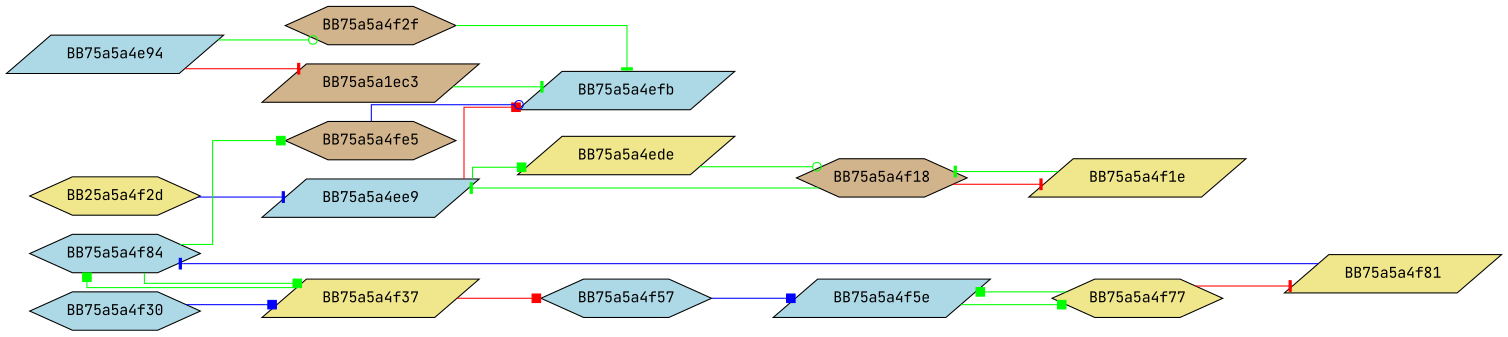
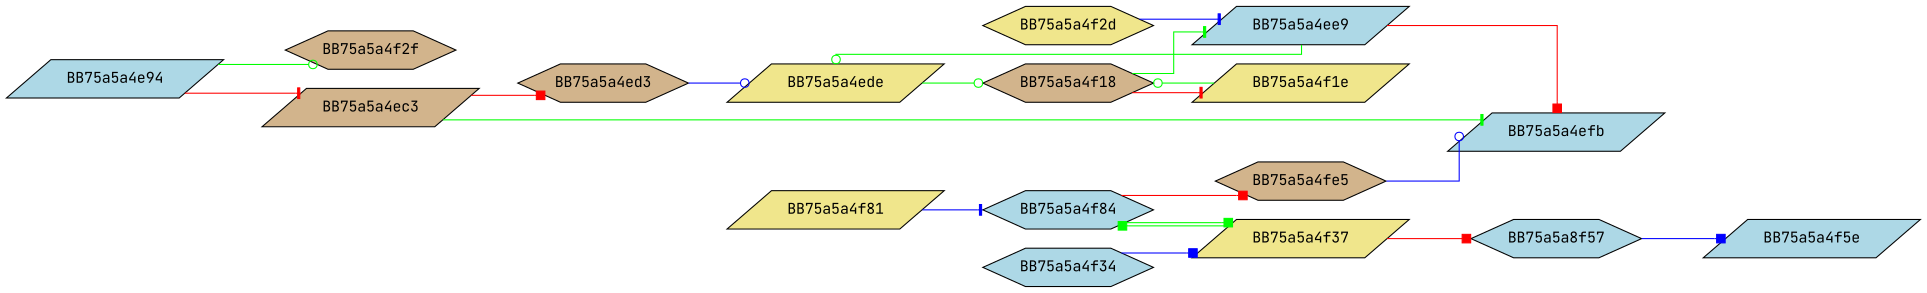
edge "BB75a5a4f2f" -> "BB75a5a4efb": removed
node "BB75a5a1ec3": label "BB75a5a1ec3" -> "BB75a5a4ec3"
node "BB75a5a4ed3": added
edge "BB75a5a4ee9" -> "BB75a5a4ede": arrowhead box -> odot
edge "BB75a5a4f1e" -> "BB75a5a4f18": arrowhead tee -> odot
edge "BB75a5a4f84" -> "BB75a5a4fe5": color green -> red
node "BB25a5a4f2d": label "BB25a5a4f2d" -> "BB75a5a4f2d"
node "BB75a5a4f57": label "BB75a5a4f57" -> "BB75a5a8f57"
node "BB75a5a4f77": removed
node "BB75a5a4f30": label "BB75a5a4f30" -> "BB75a5a4f34"
